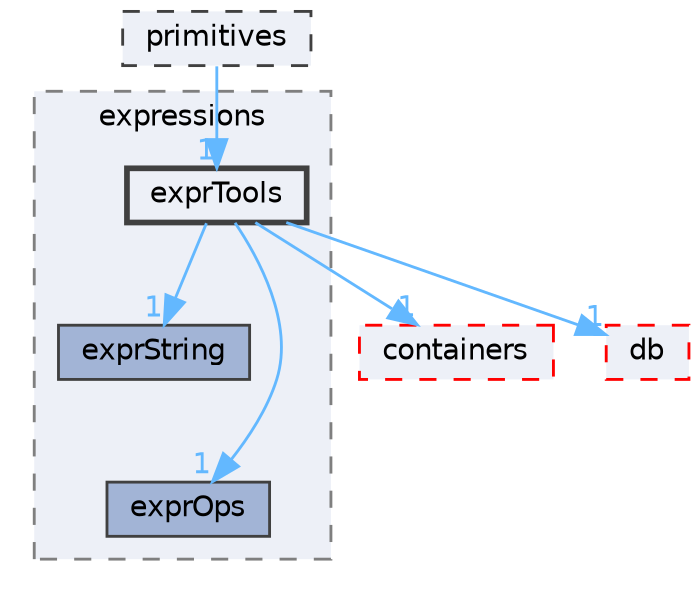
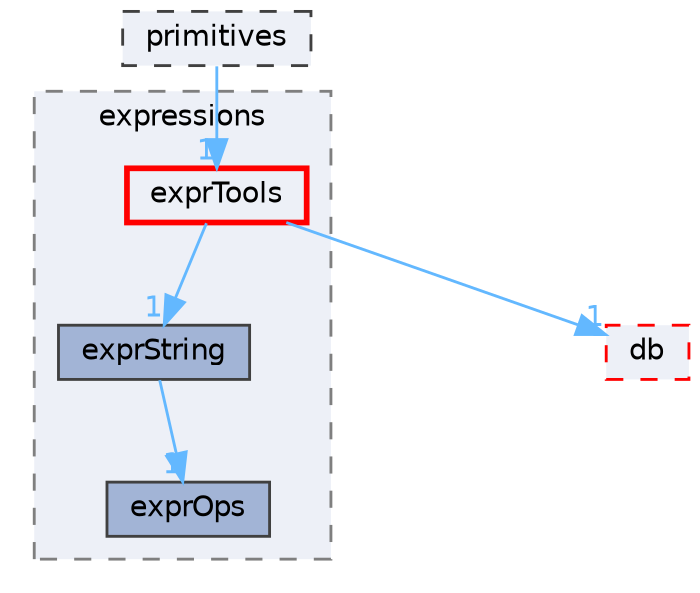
node "exprTools": color grey25 -> red
edge "exprTools" -> "exprOps": now "exprString" -> "exprOps"
node "containers": removed
